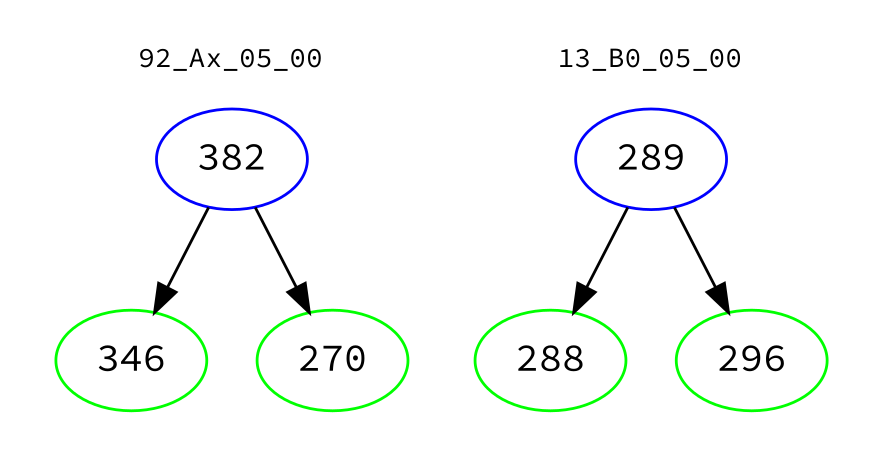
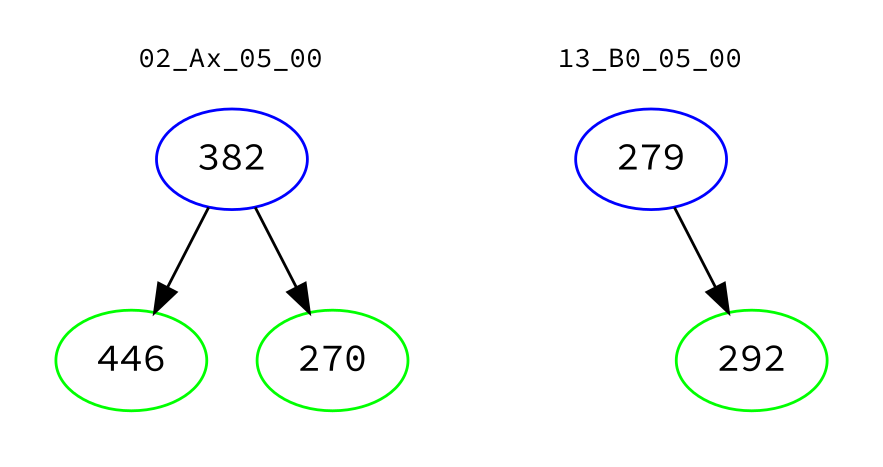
cluster "92_Ax_05_00": label "92_Ax_05_00" -> "02_Ax_05_00"
node "289": label "289" -> "279"
node "346": label "346" -> "446"
node "288": removed
node "296": label "296" -> "292"
